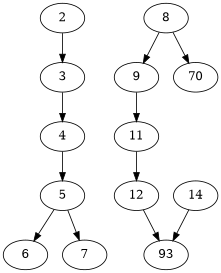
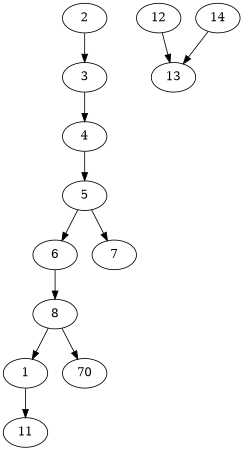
node "9": label "9" -> "1"
edge "11" -> "12": removed
node "93": label "93" -> "13"
edge "6" -> "8": added
